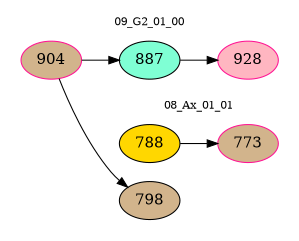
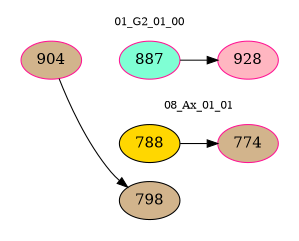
cluster "09_G2_01_00": label "09_G2_01_00" -> "01_G2_01_00"
edge "904" -> "887": removed
node "887": color black -> deeppink
node "773": label "773" -> "774"
